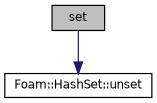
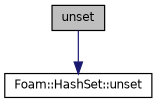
node "set": label "set" -> "unset"
